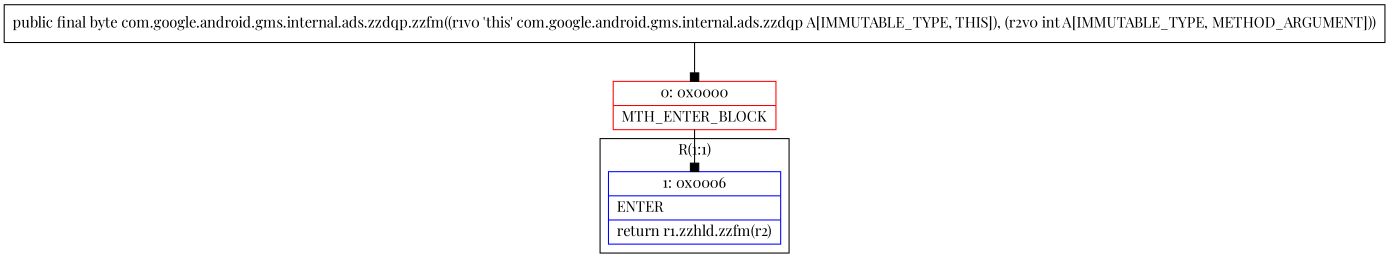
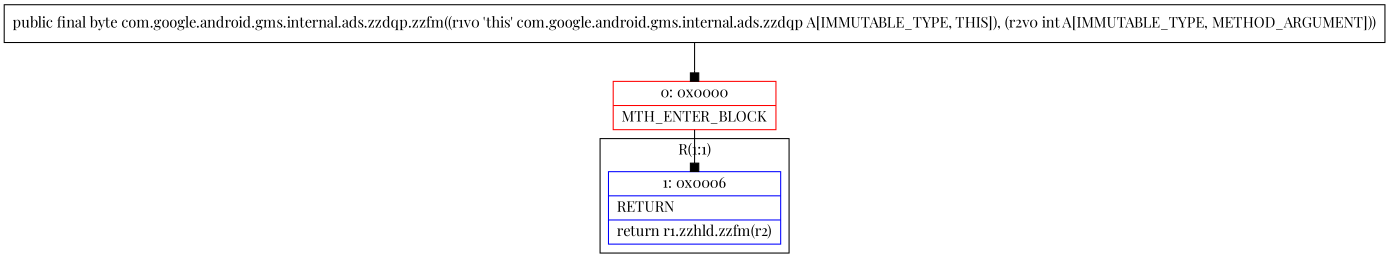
node "1: 0x0006": text "ENTER" -> "RETURN"
